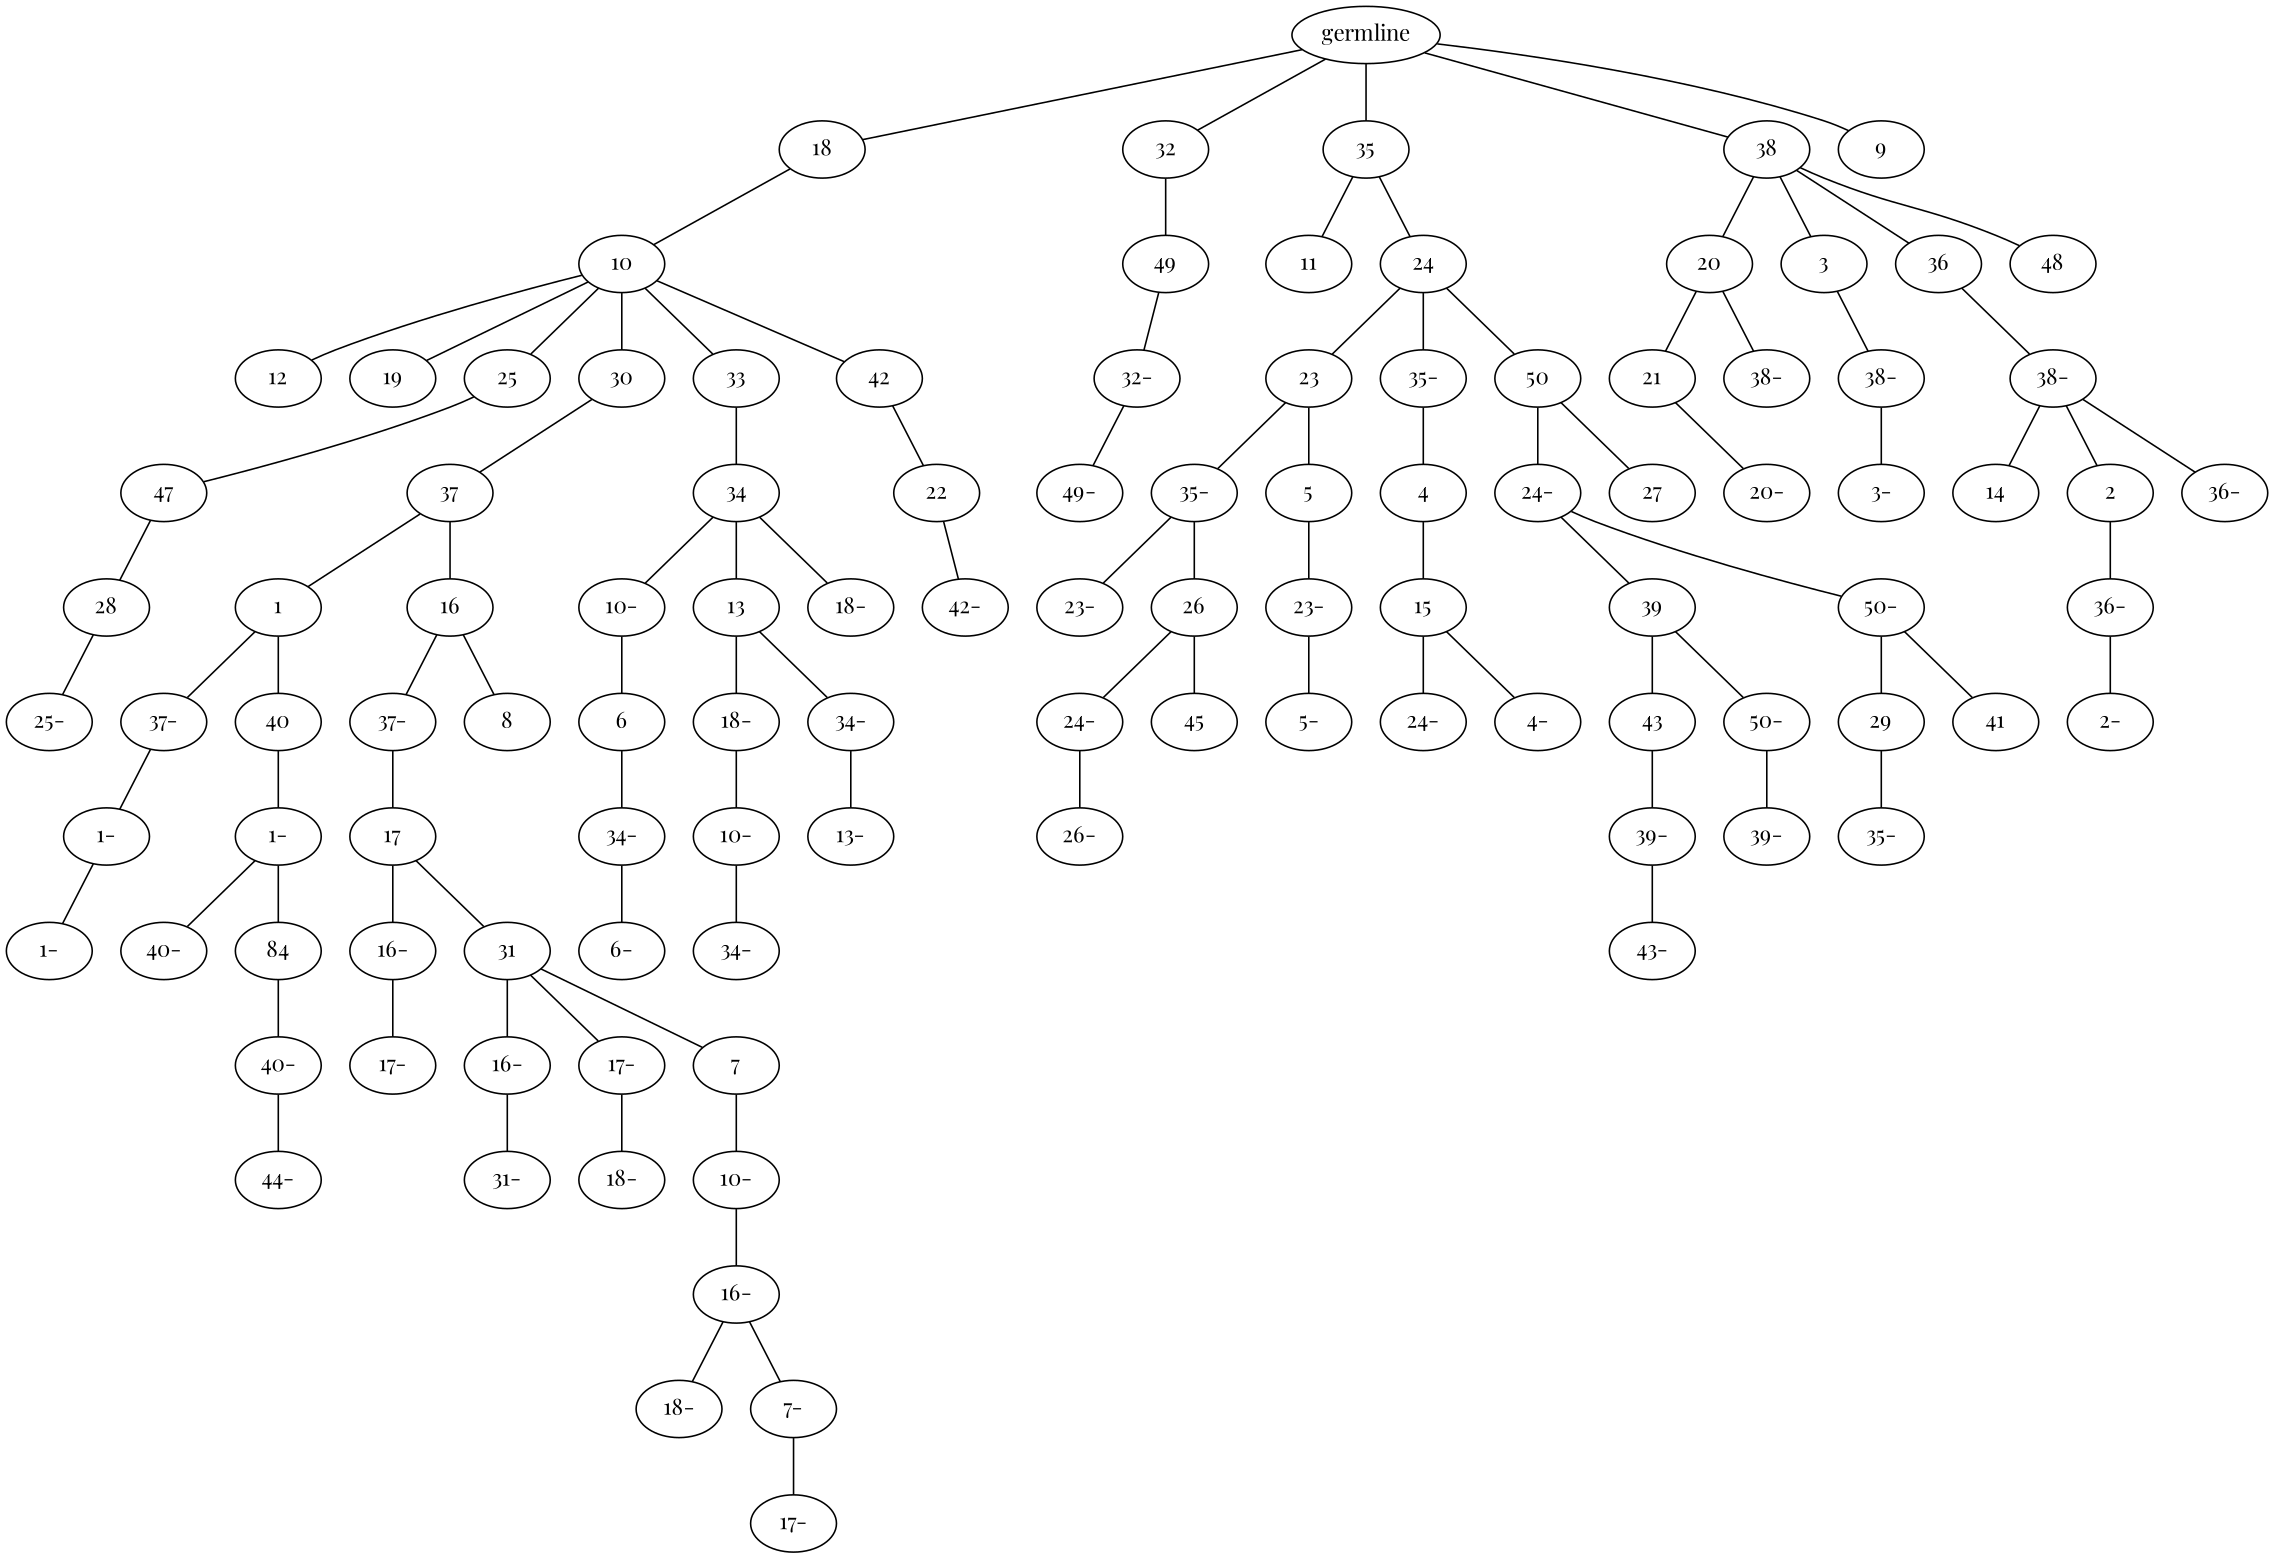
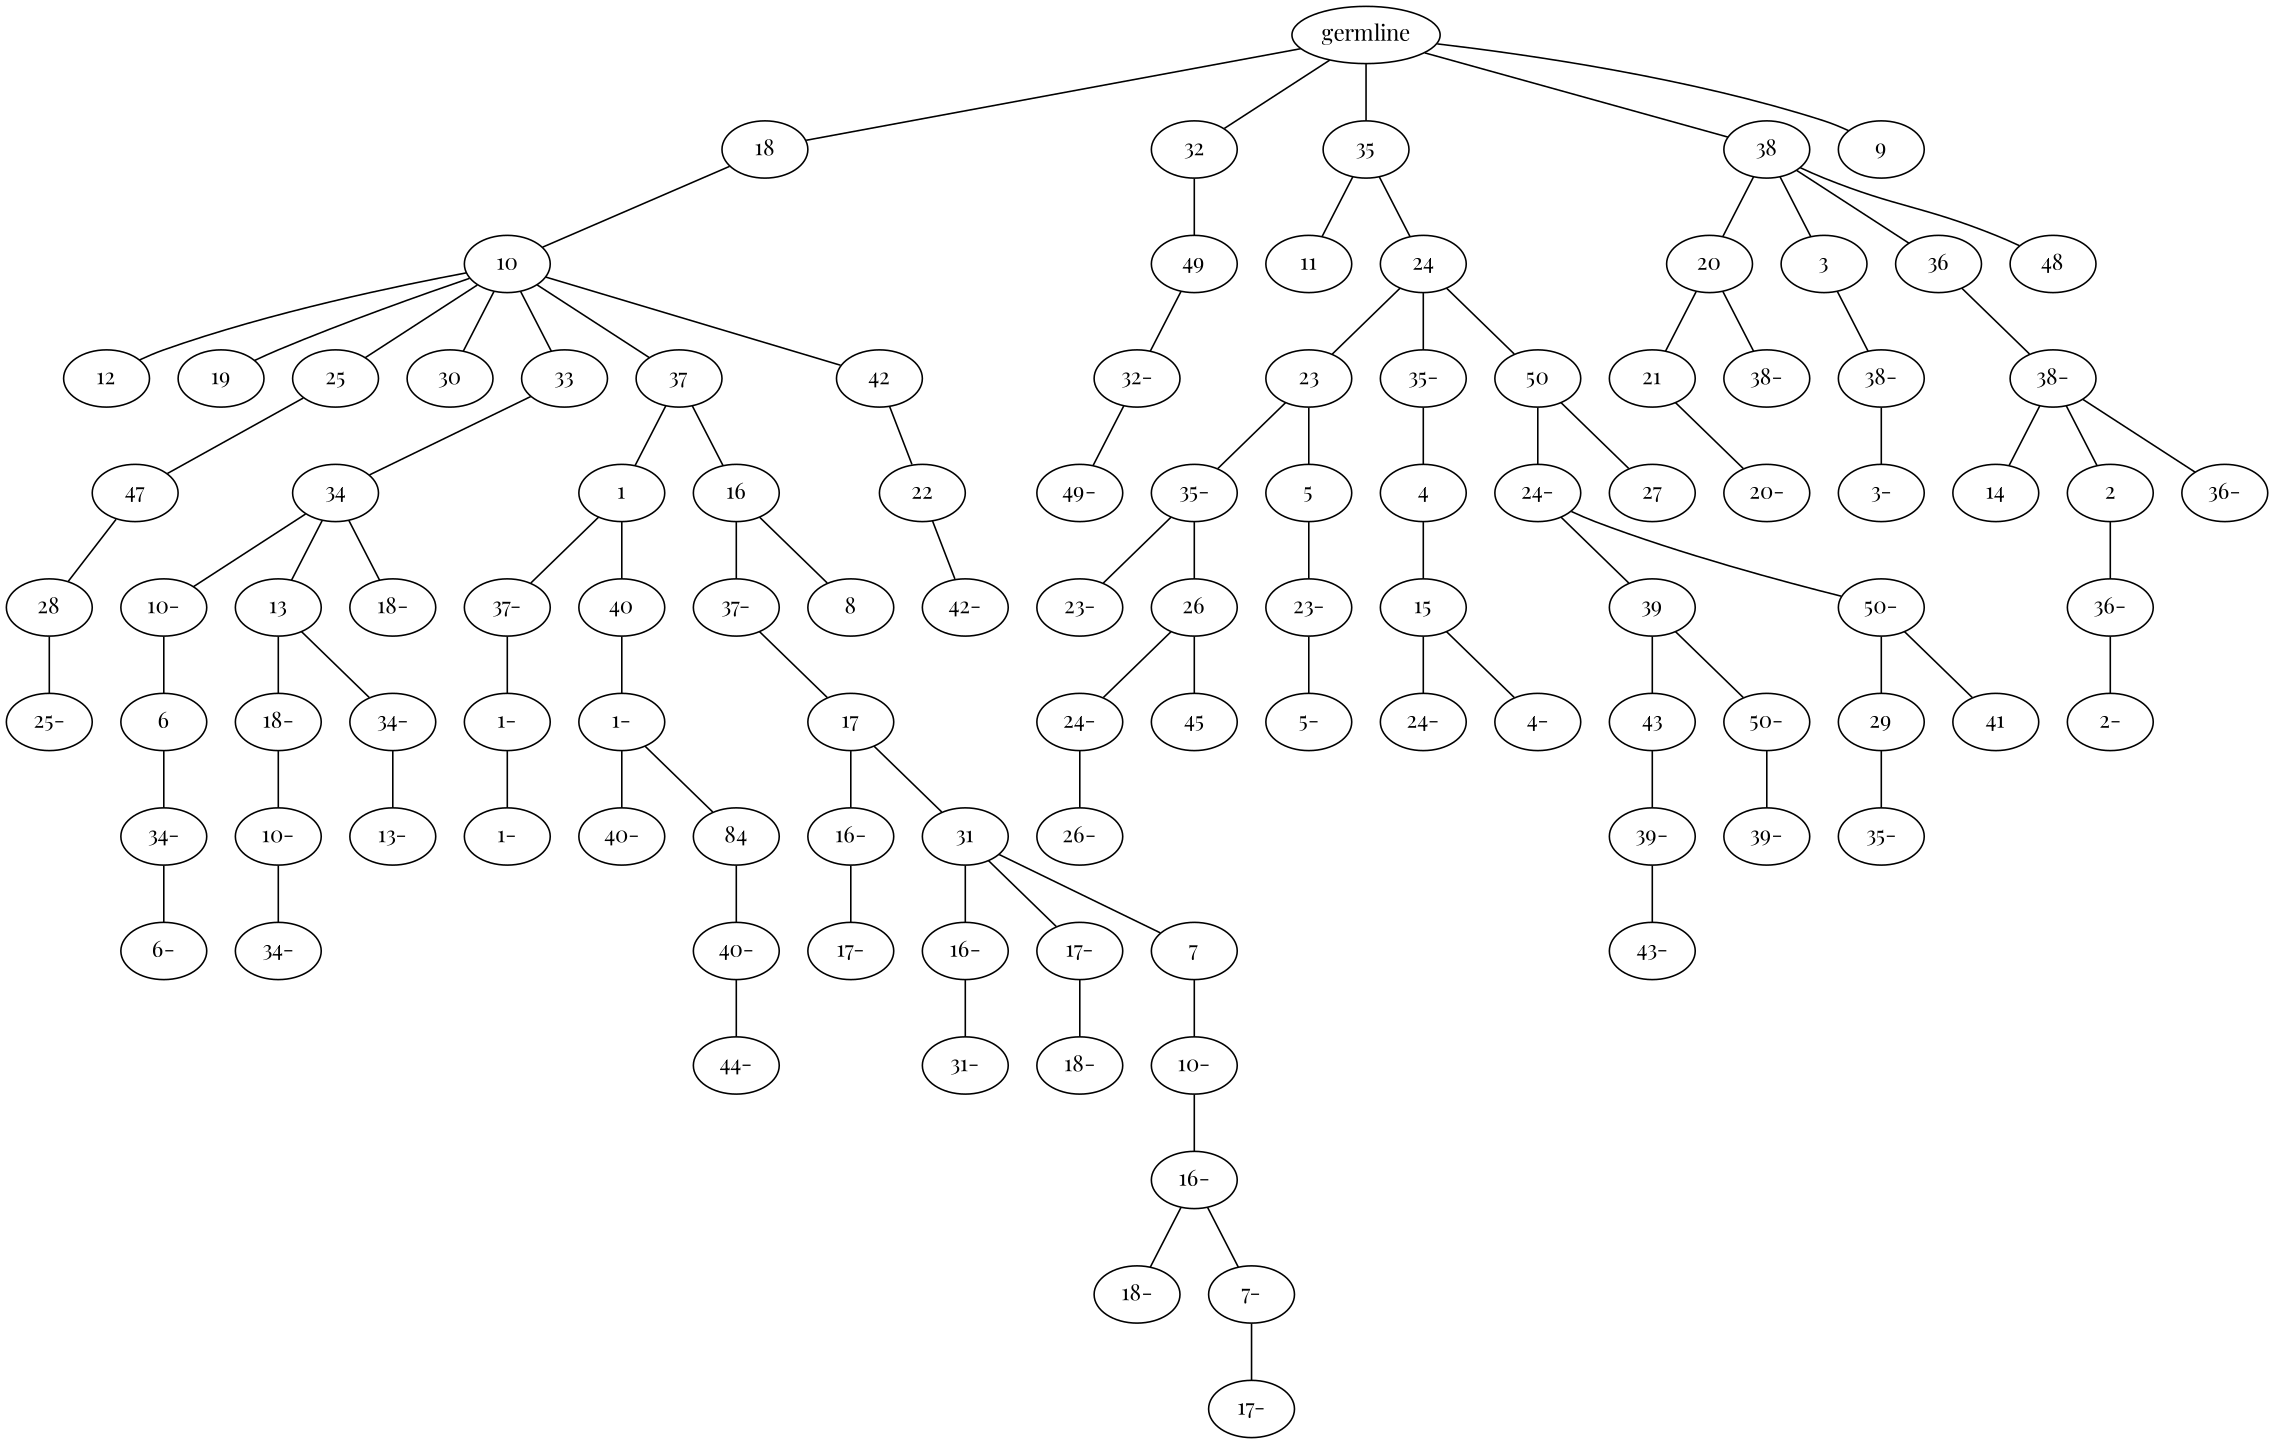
edge "30" -- "37": now "10" -- "37"
